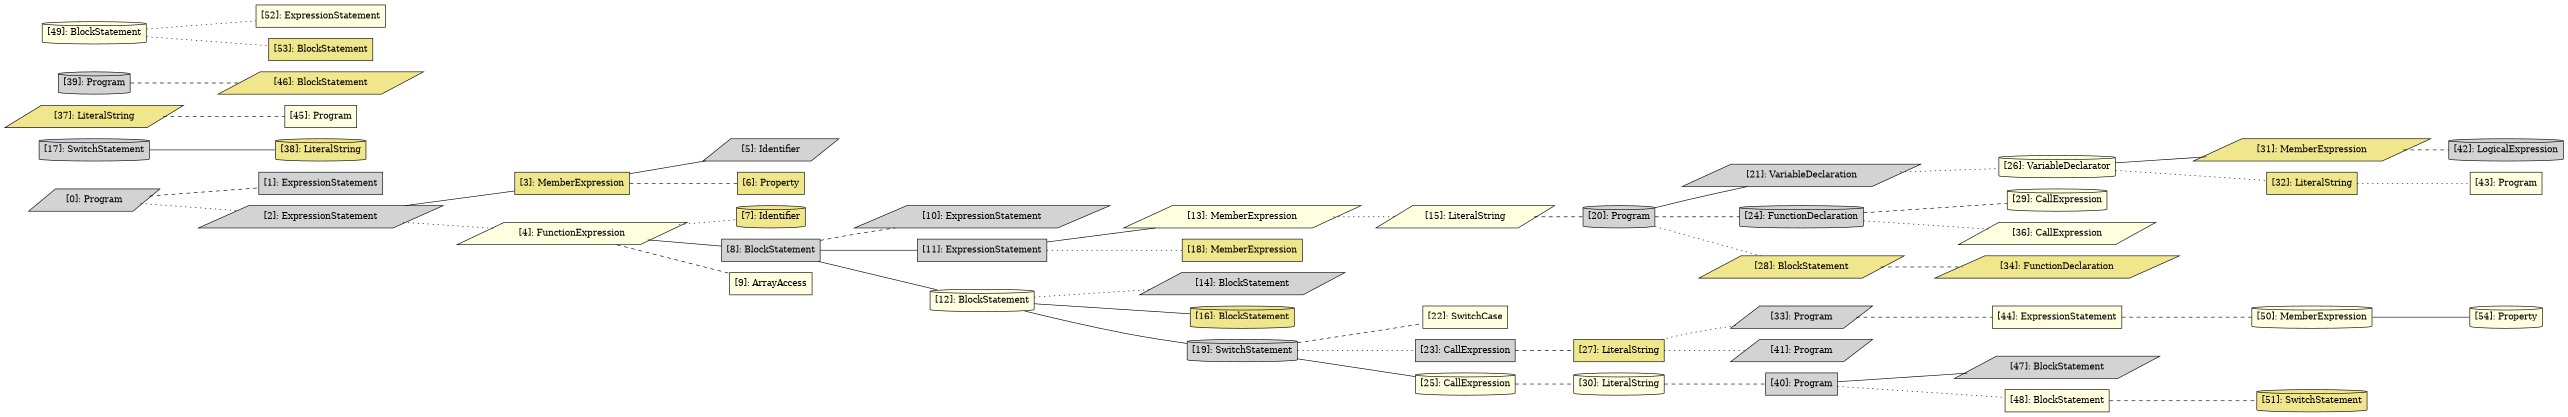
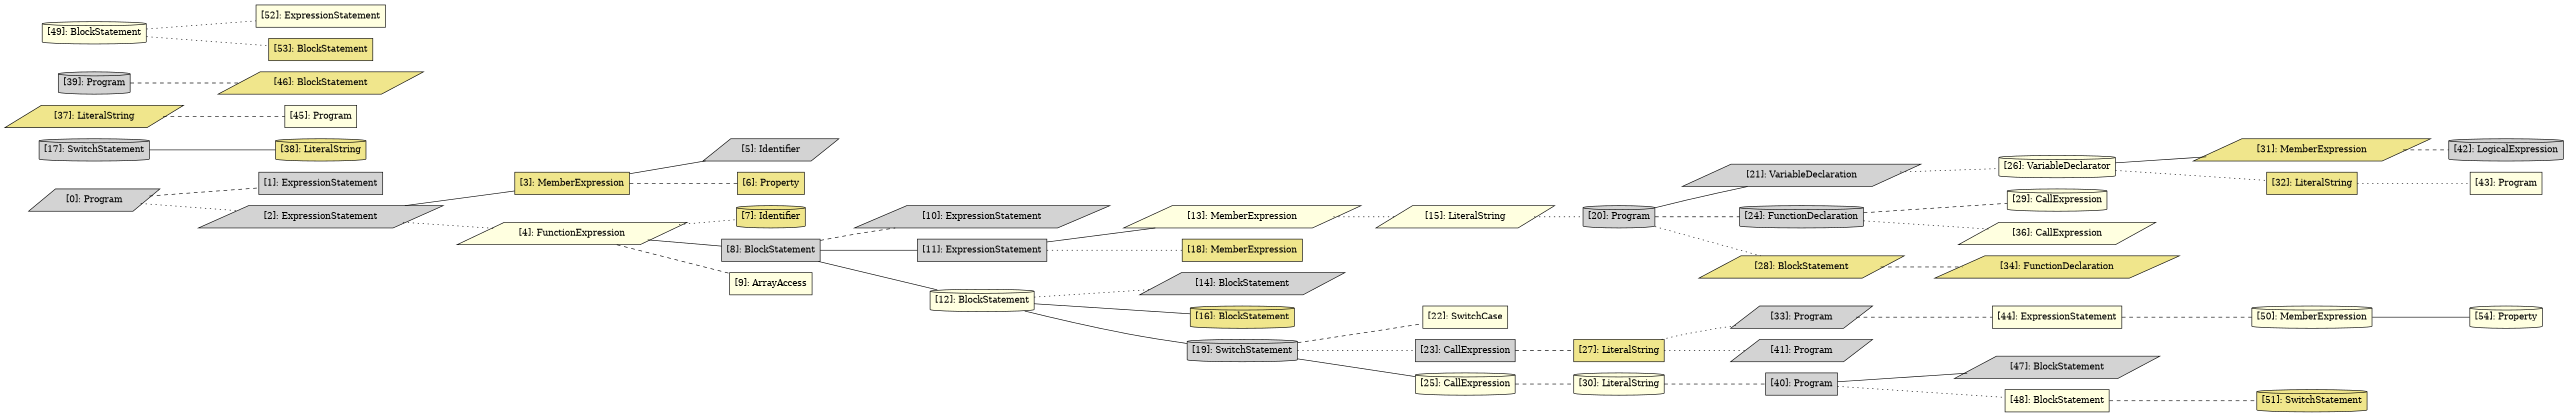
edge "[15]: LiteralString" -- "[20]: Program": style dashed -> dotted
